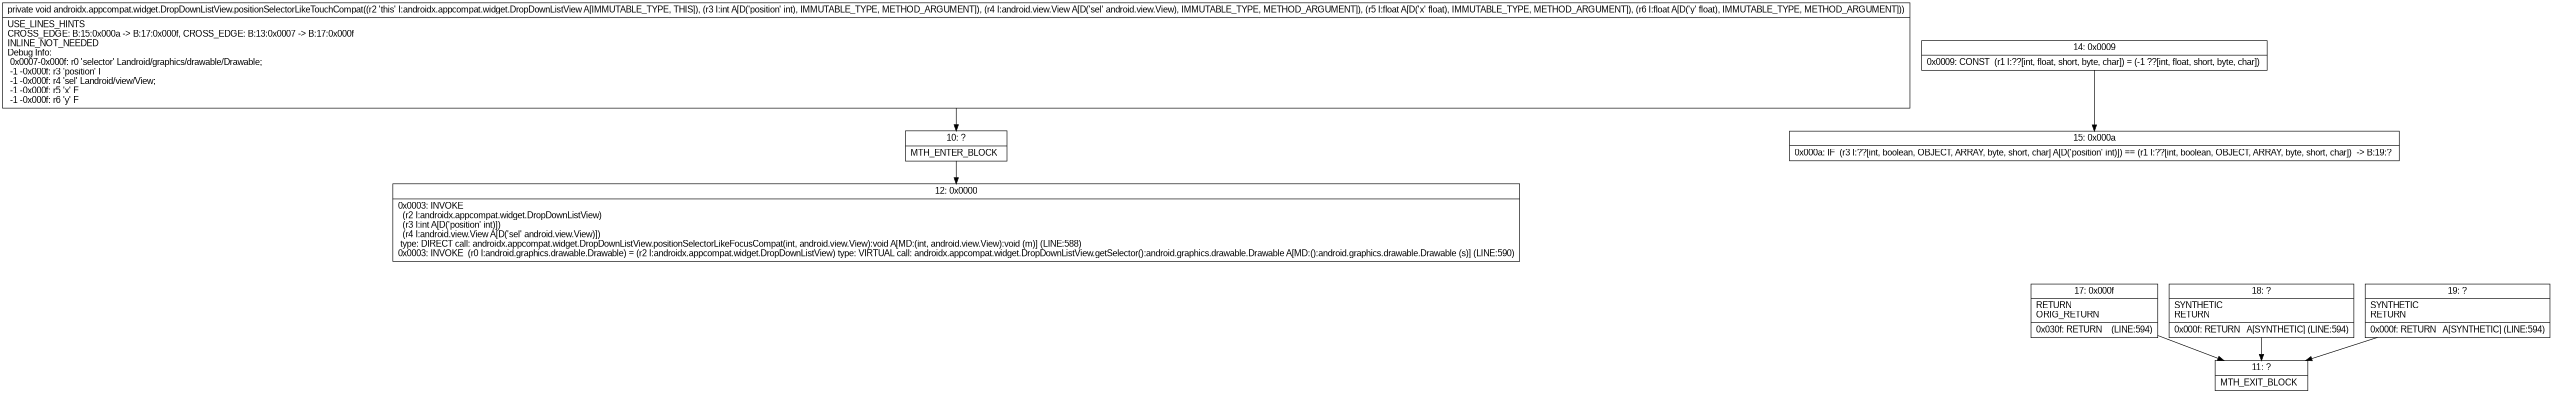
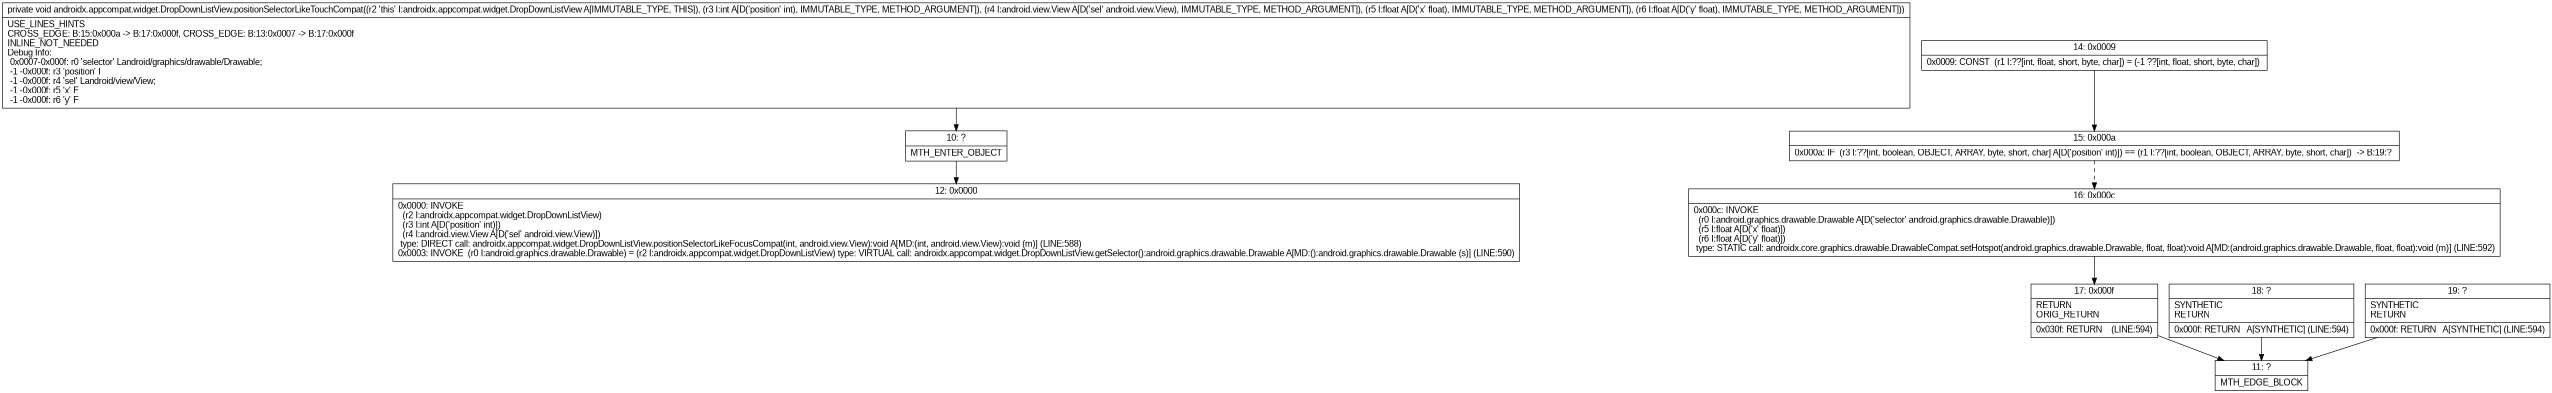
node "10: ?": text "MTH_ENTER_BLOCK" -> "MTH_ENTER_OBJECT"
node "12: 0x0000": text "0x0003: INVOKE" -> "0x0000: INVOKE"
node "16: 0x000c": added
node "11: ?": text "MTH_EXIT_BLOCK" -> "MTH_EDGE_BLOCK"
